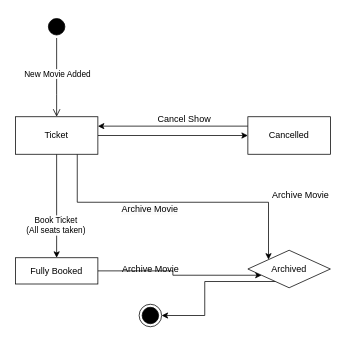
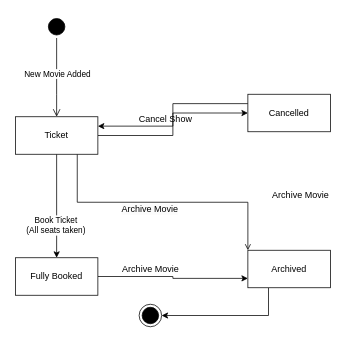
node "Cancel Show": moved (184, 119) -> (165, 119)
node "Cancelled": moved (289, 135) -> (289, 113)
edge "Ticket" -> "Archived": arrowhead classic -> open
node "Archived": shape diamond -> rectangle
node "Fully Booked": size 83x26 -> 83x38
